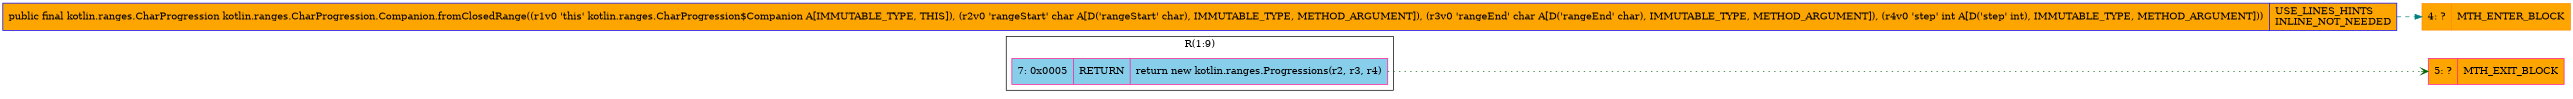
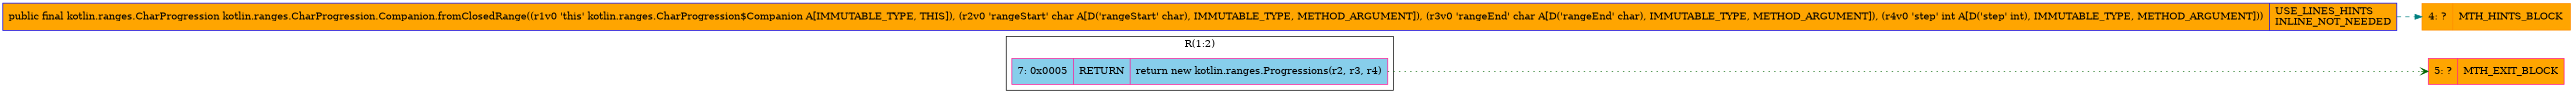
node "4: ?": text "MTH_ENTER_BLOCK" -> "MTH_HINTS_BLOCK"
cluster "R(1:9)": label "R(1:9)" -> "R(1:2)"
